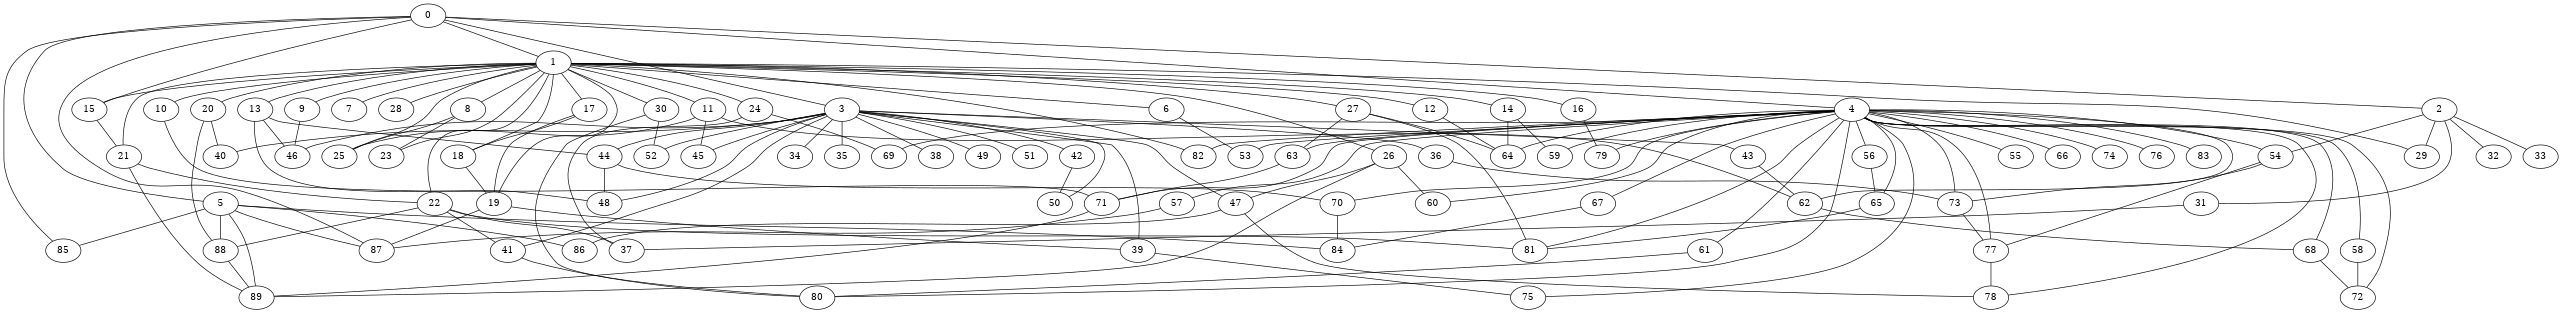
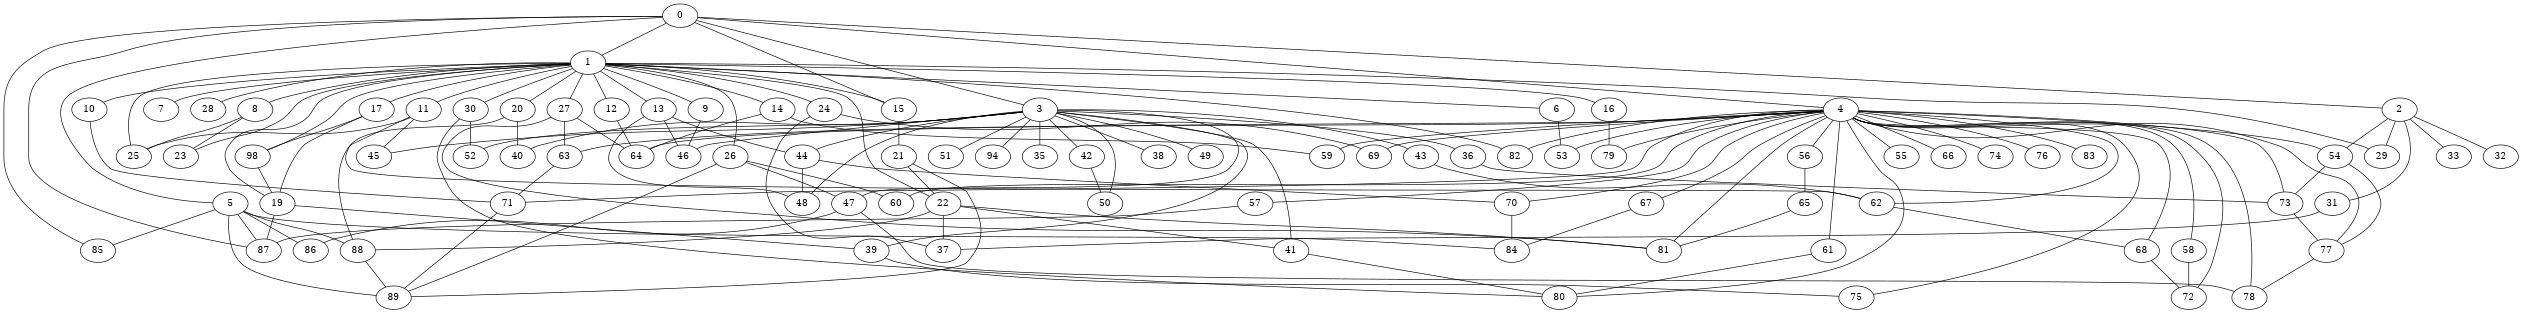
edge "1" -- "21": removed
edge "4" -- "65": removed
node "18": label "18" -> "98"
node "34": label "34" -> "94"
